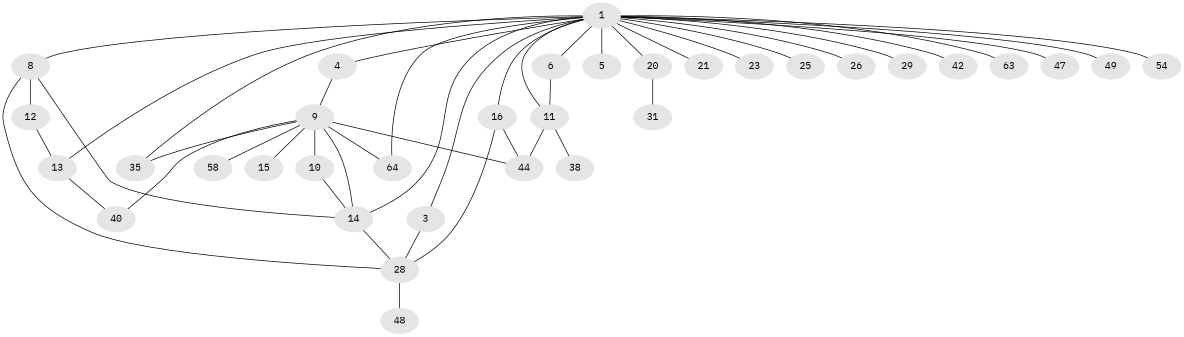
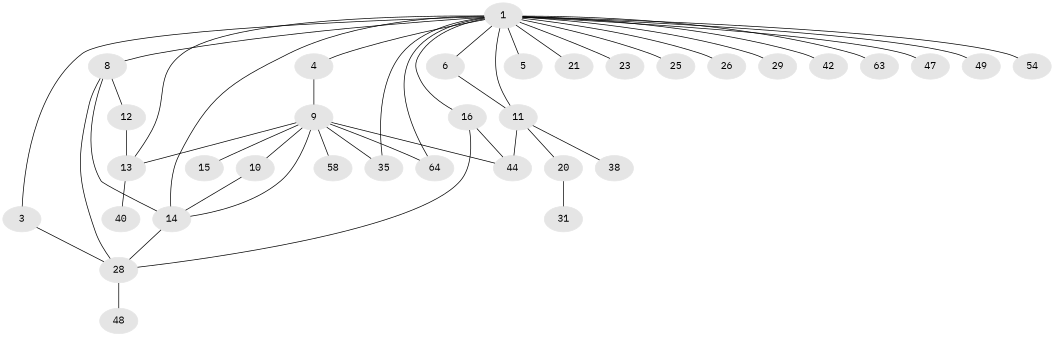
edge "1" -- "20": now "11" -- "20"
edge "9" -- "40": now "9" -- "13"
